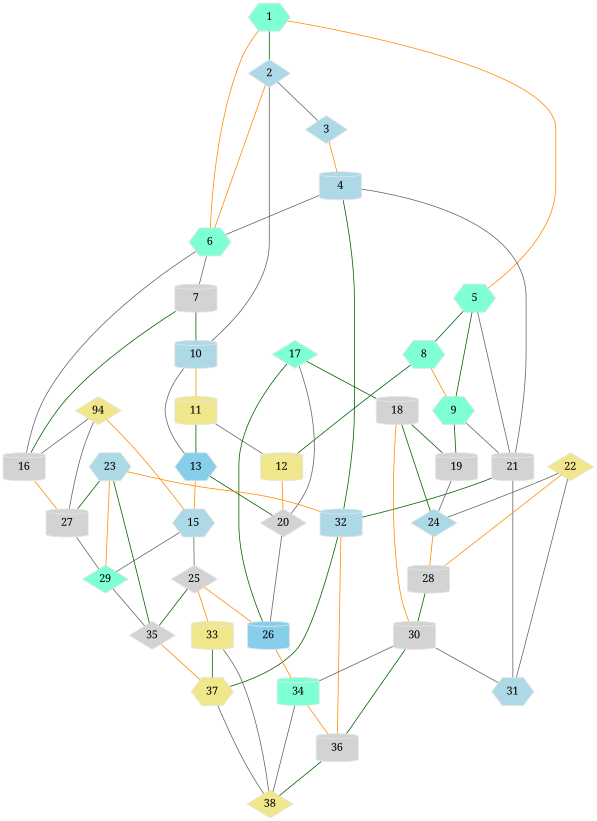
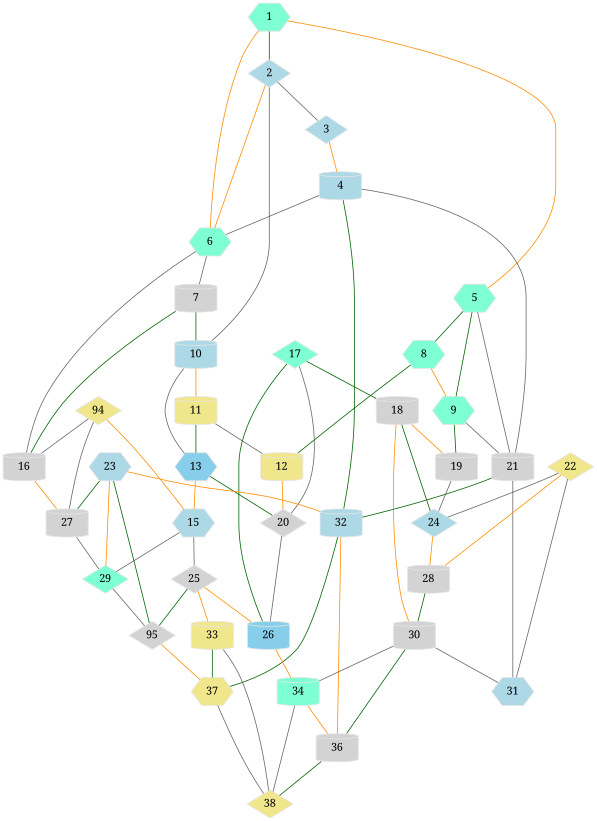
edge "18" -- "19": color darkgreen -> darkorange
node "35": label "35" -> "95"
